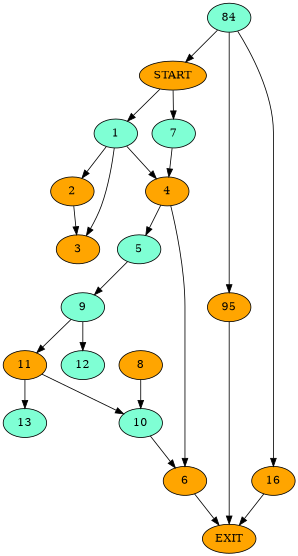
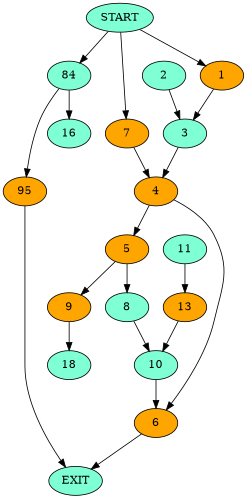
edge "84" -> "START": reversed
node "START": fillcolor orange -> aquamarine
node "1": fillcolor aquamarine -> orange
node "7": fillcolor aquamarine -> orange
edge "1" -> "2": removed
edge "1" -> "4": now "3" -> "4"
node "2": fillcolor orange -> aquamarine
node "3": fillcolor orange -> aquamarine
node "5": fillcolor aquamarine -> orange
edge "5" -> "8": added
node "9": fillcolor aquamarine -> orange
edge "9" -> "11": removed
node "11": fillcolor orange -> aquamarine
node "12": label "12" -> "18"
node "8": fillcolor orange -> aquamarine
edge "11" -> "10": now "13" -> "10"
node "13": fillcolor aquamarine -> orange
node "16": fillcolor orange -> aquamarine
edge "16" -> "EXIT": removed
node "EXIT": fillcolor orange -> aquamarine
